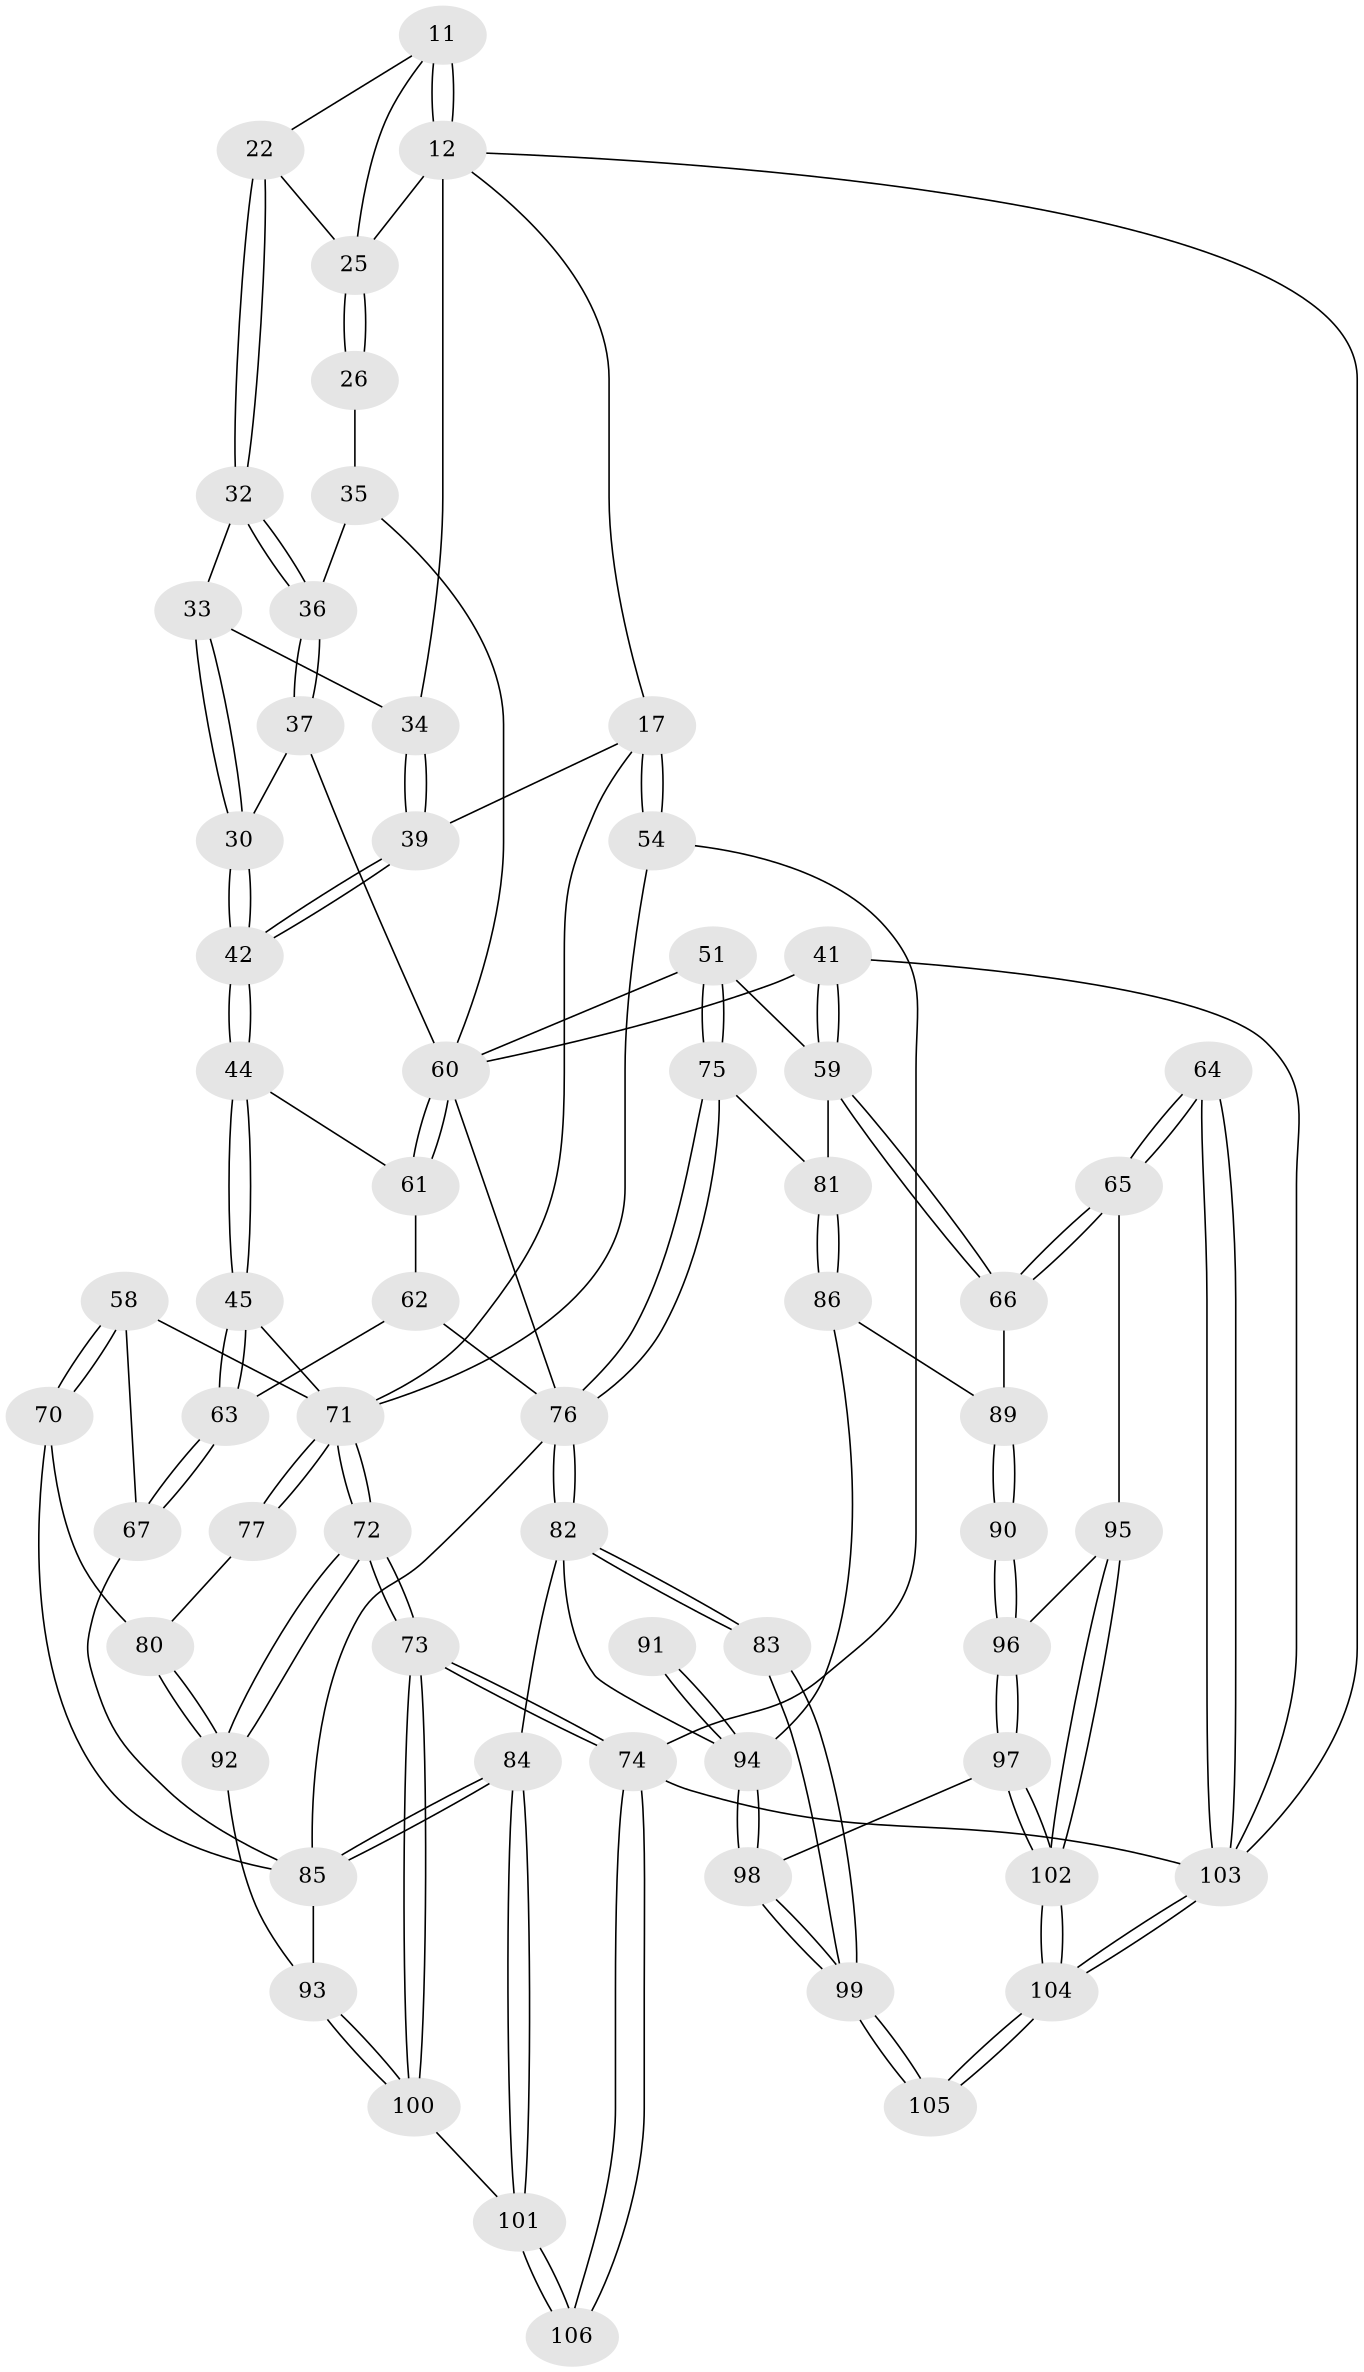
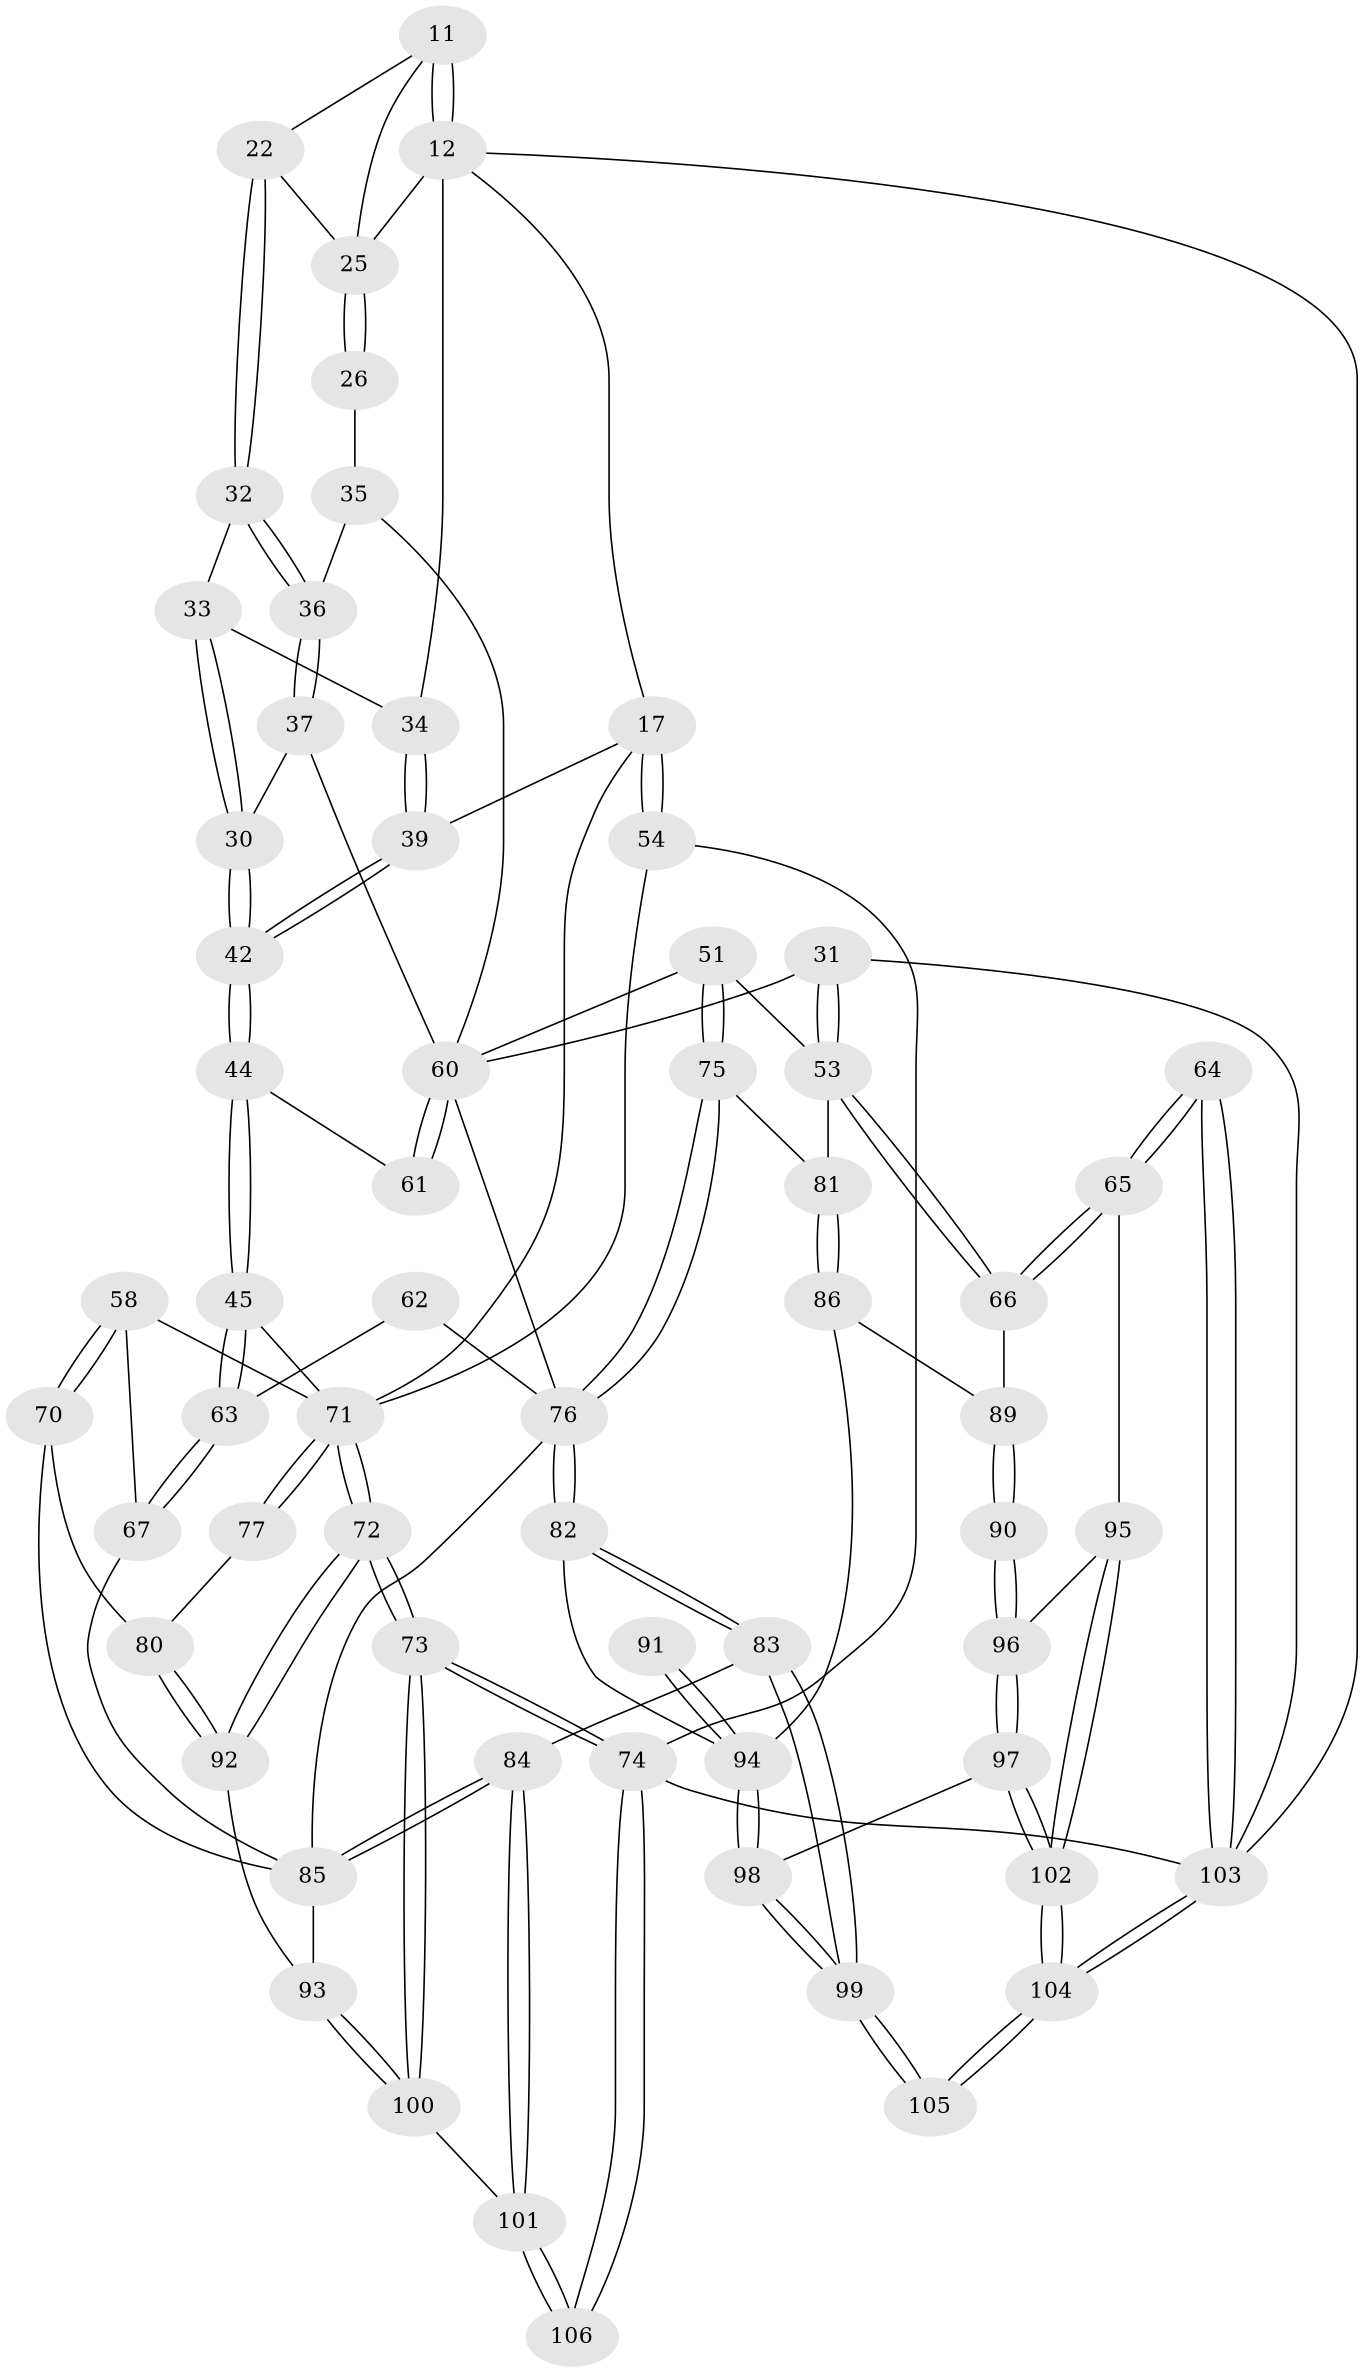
node "41": label "41" -> "31"
node "59": label "59" -> "53"
edge "61" -- "62": removed
edge "82" -- "84": now "83" -- "84"
